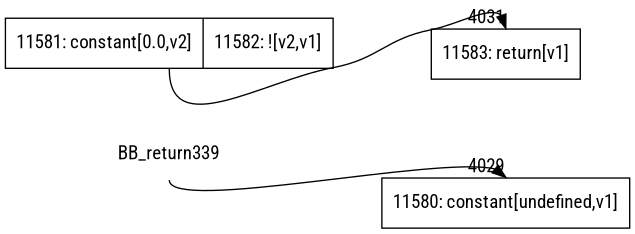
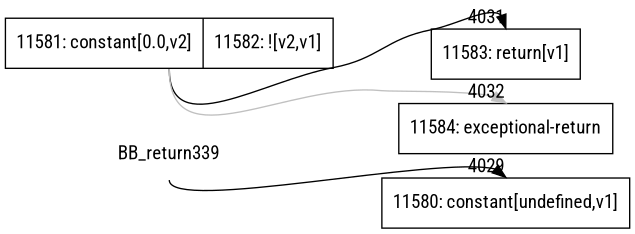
node "11584: exceptional-return": added
